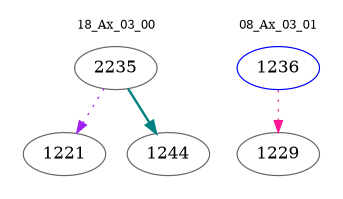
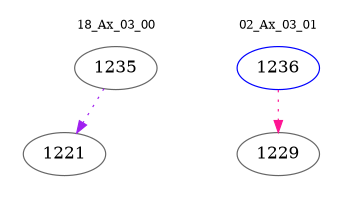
cluster "08_Ax_03_01": label "08_Ax_03_01" -> "02_Ax_03_01"
node "2235": label "2235" -> "1235"
node "1244": removed
